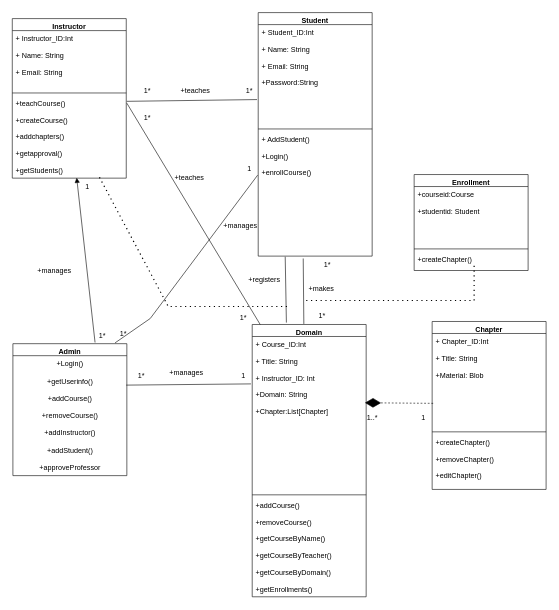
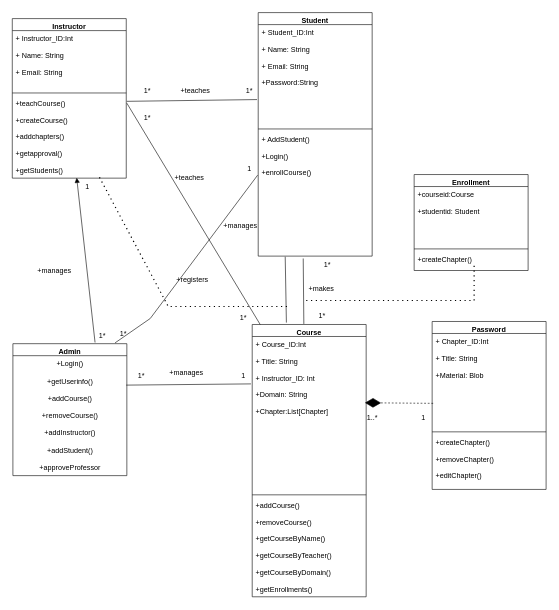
node "+registers": moved (264, 279) -> (192, 279)
node "Chapter": label "Chapter" -> "Password"
node "Domain": label "Domain" -> "Course"
